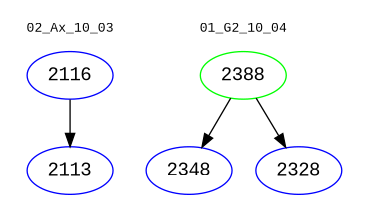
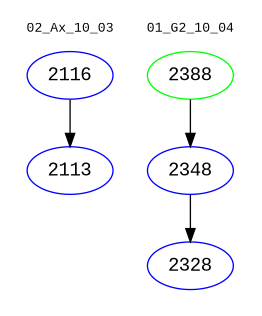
edge "2388" -> "2328": now "2348" -> "2328"
